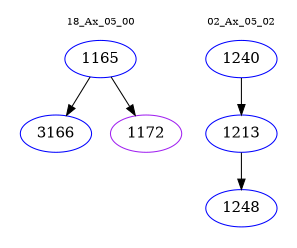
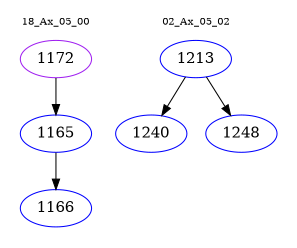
edge "1240" -> "1213": reversed
edge "1165" -> "1172": reversed
node "3166": label "3166" -> "1166"
